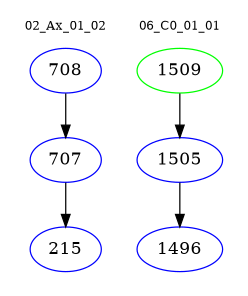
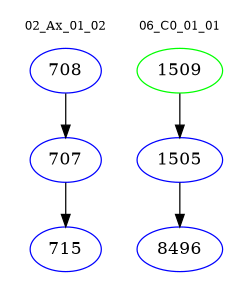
node "215": label "215" -> "715"
node "1496": label "1496" -> "8496"
